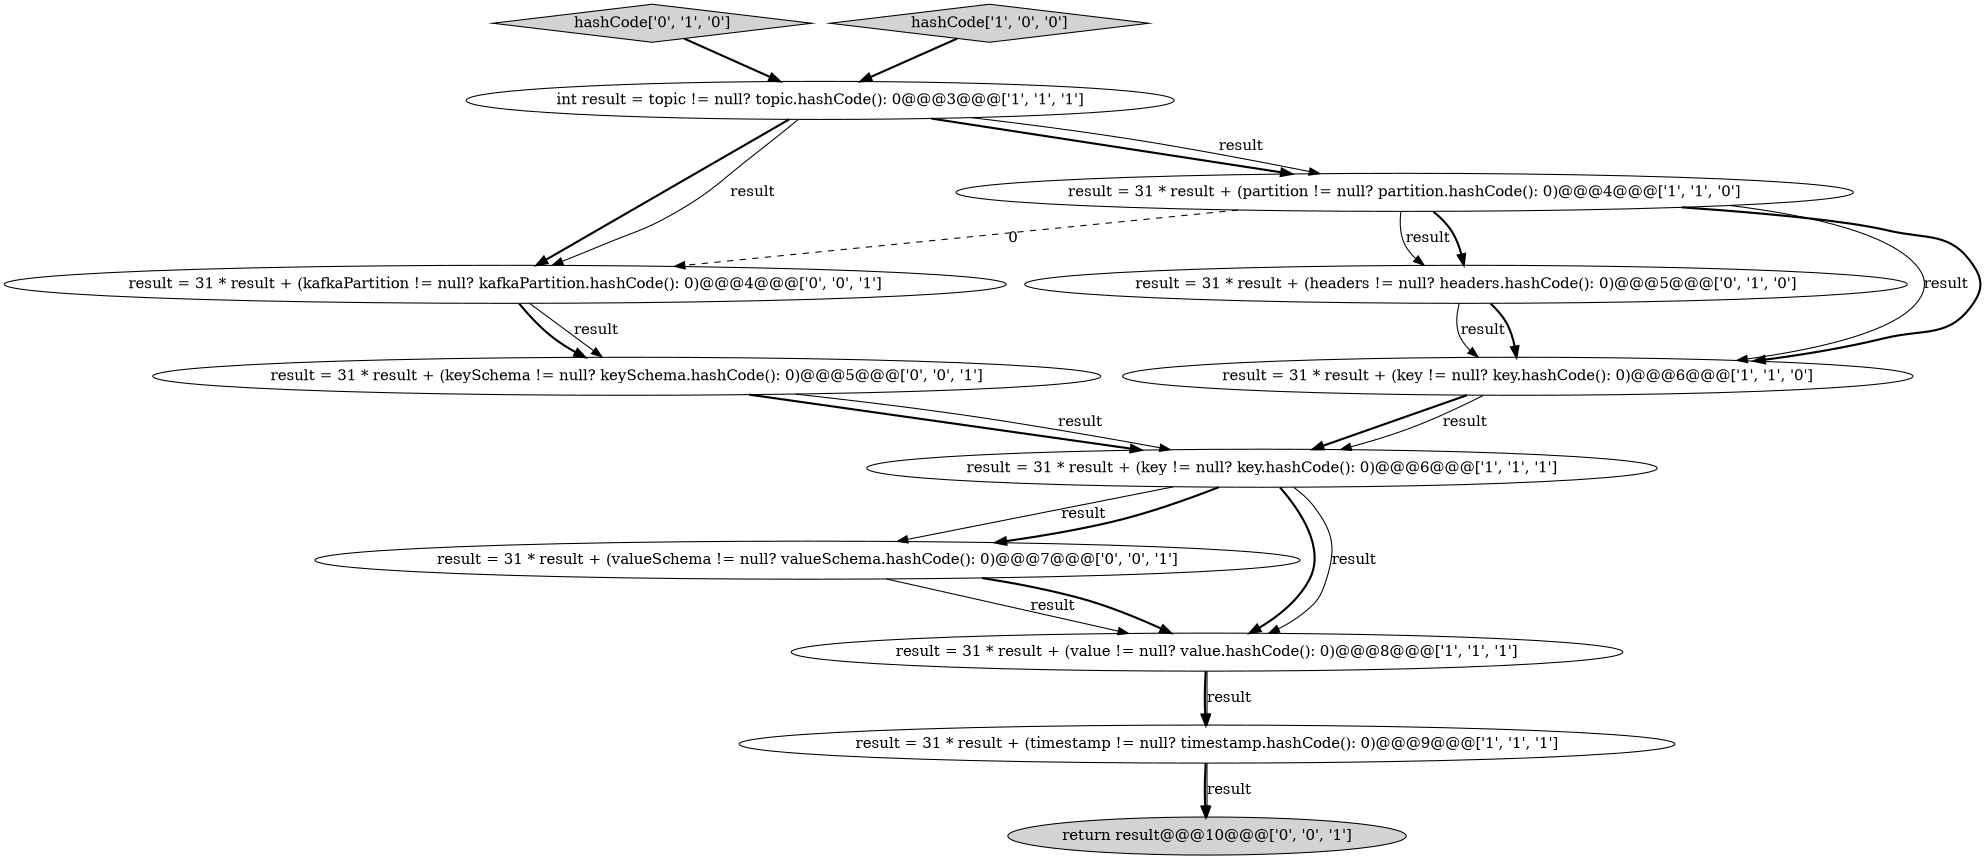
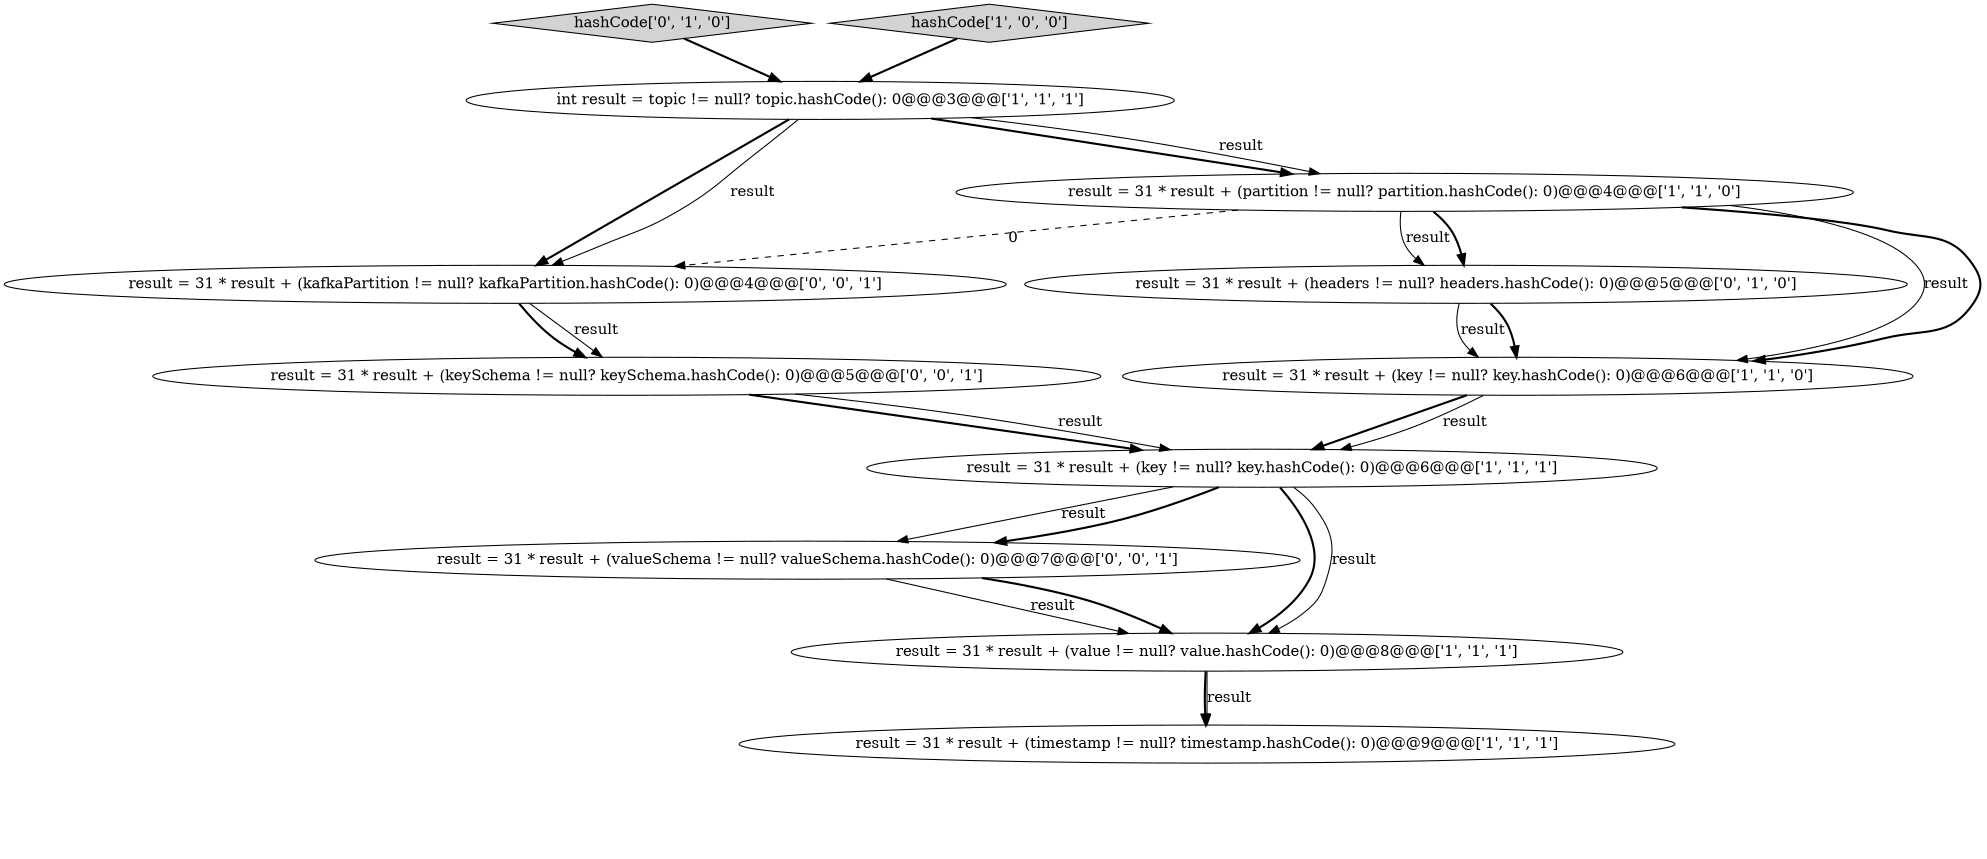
node "return result@@@10@@@['0', '0', '1']": removed
